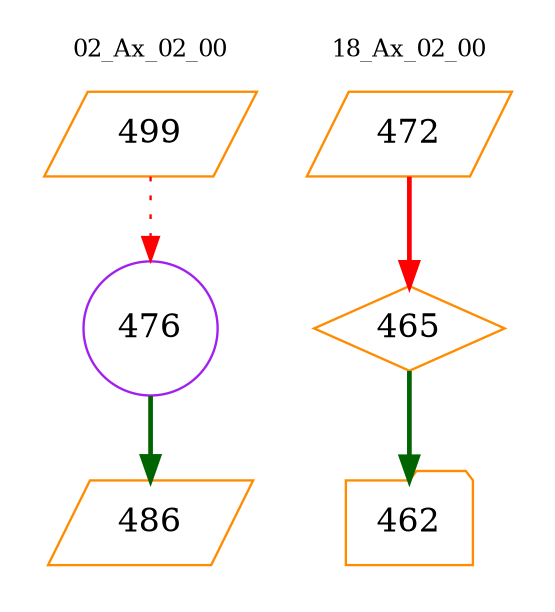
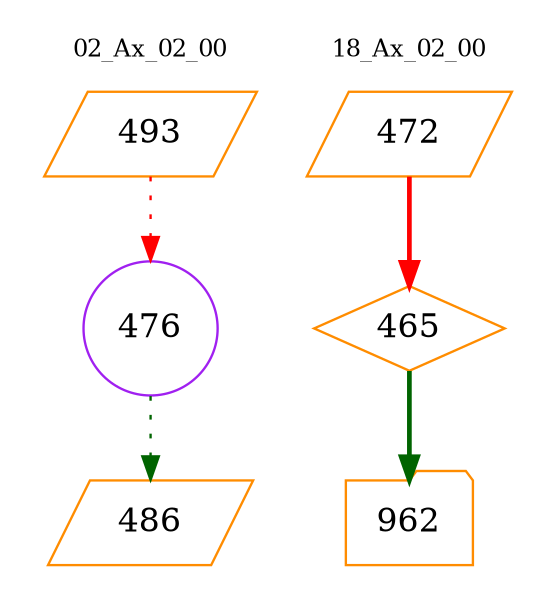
node "499": label "499" -> "493"
edge "476" -> "486": style bold -> dotted
node "462": label "462" -> "962"
